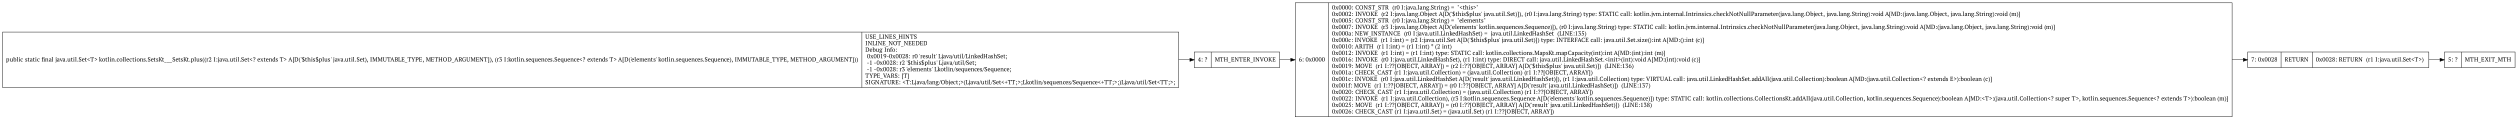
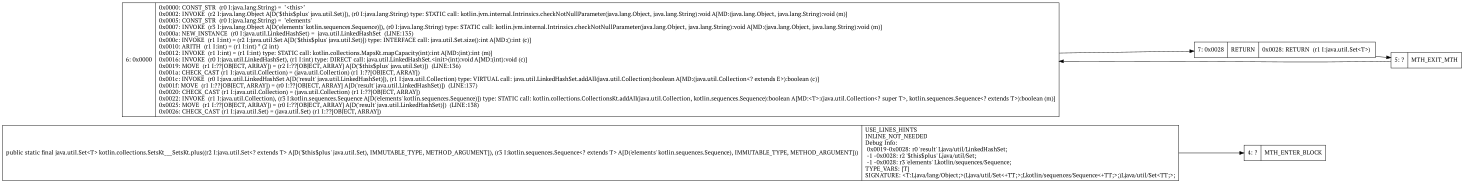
node "4: ?": text "MTH_ENTER_INVOKE" -> "MTH_ENTER_BLOCK"
edge "4: ?" -> "6: 0x0000": now "5: ?" -> "6: 0x0000"
